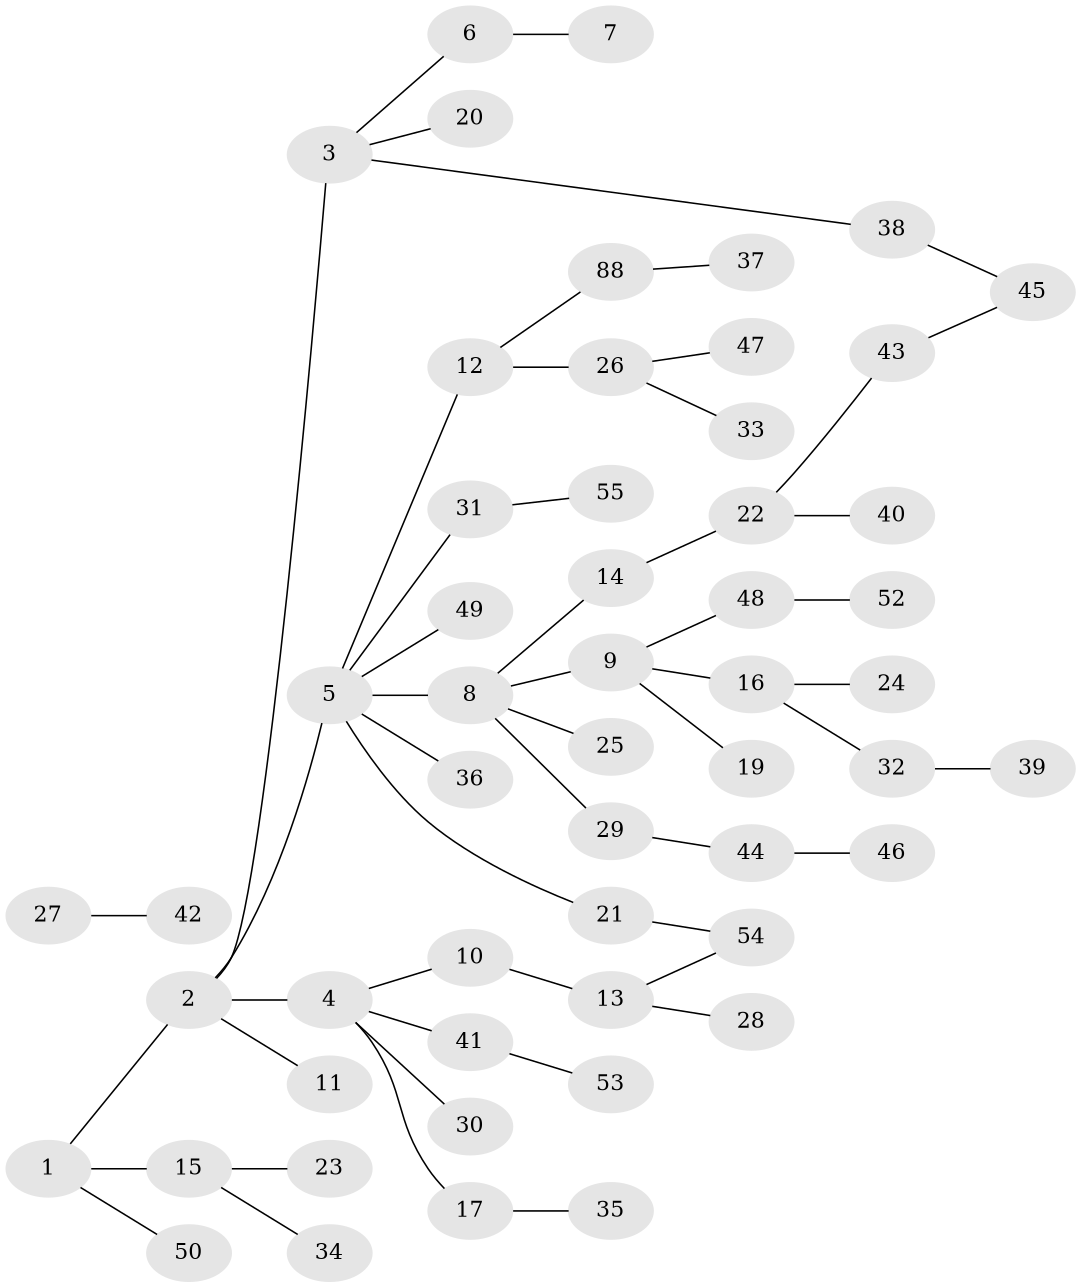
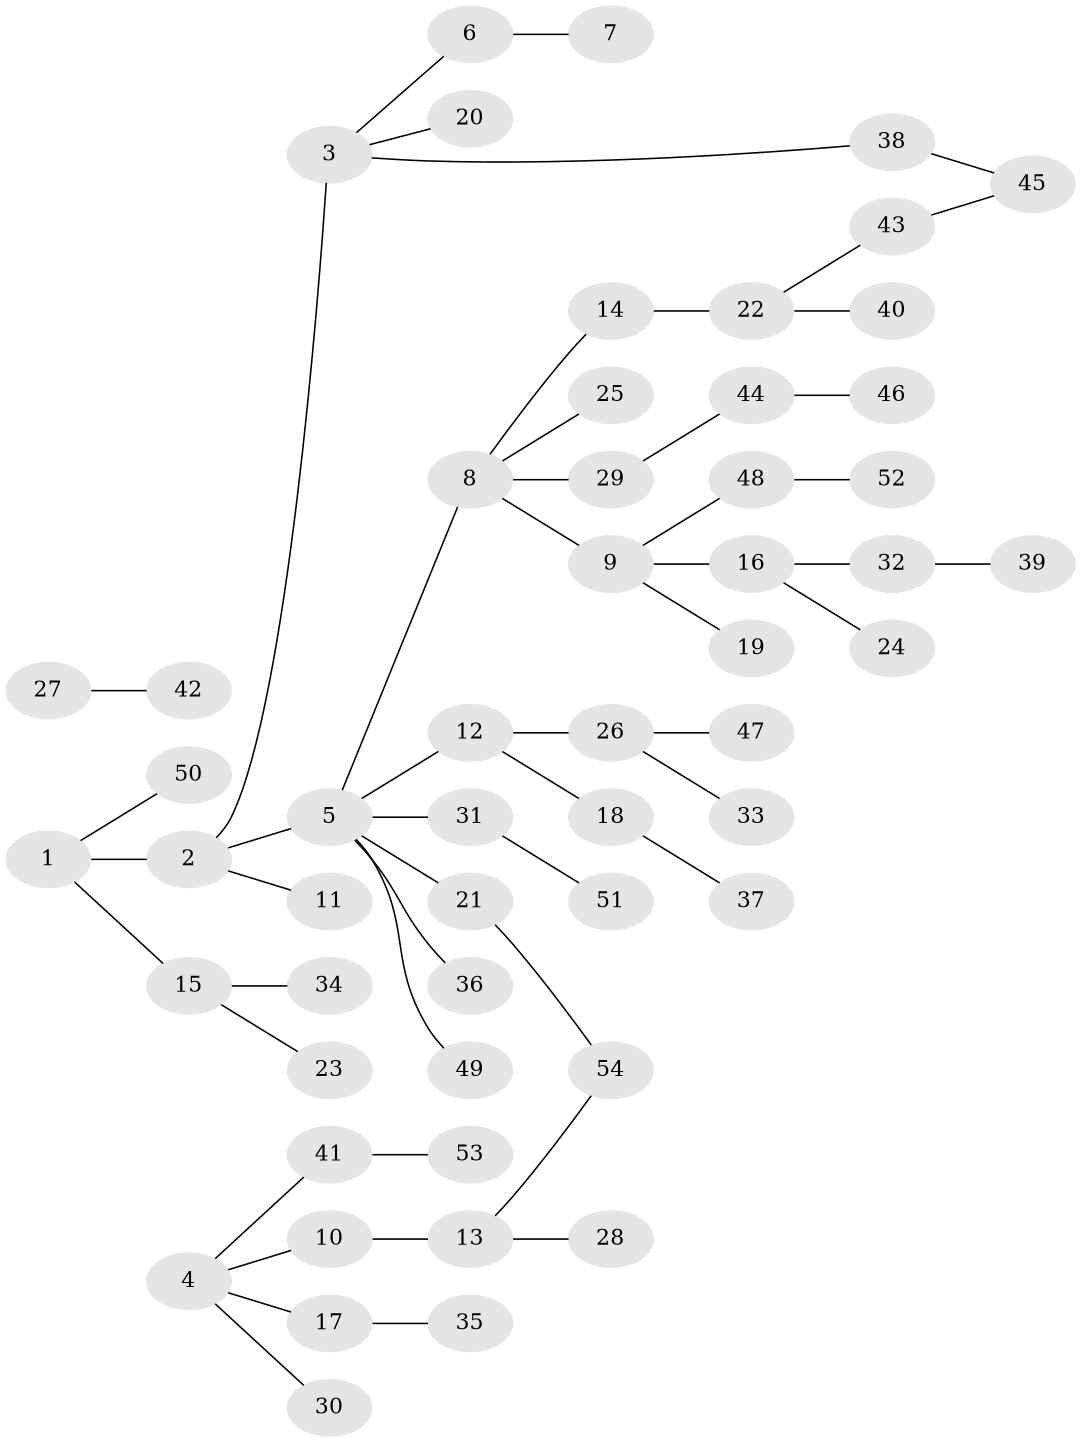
node "88": label "88" -> "18"
node "55": label "55" -> "51"
edge "2" -- "4": removed
